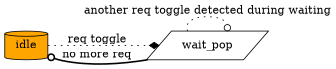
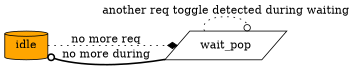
edge "idle" -> "wait_pop": label "req toggle" -> "no more req"
edge "wait_pop" -> "idle": label "no more req" -> "no more during"
